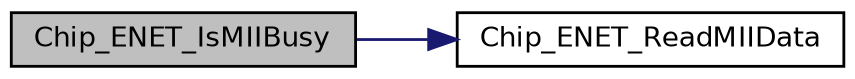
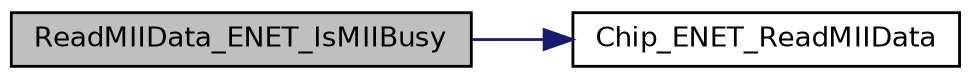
node "Chip_ENET_IsMIIBusy": label "Chip_ENET_IsMIIBusy" -> "ReadMIIData_ENET_IsMIIBusy"
